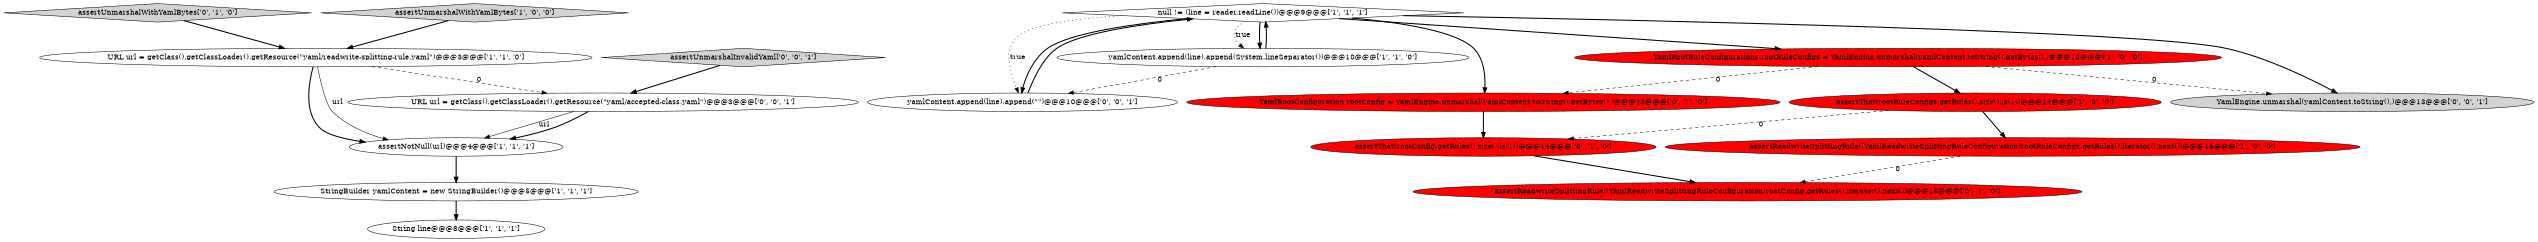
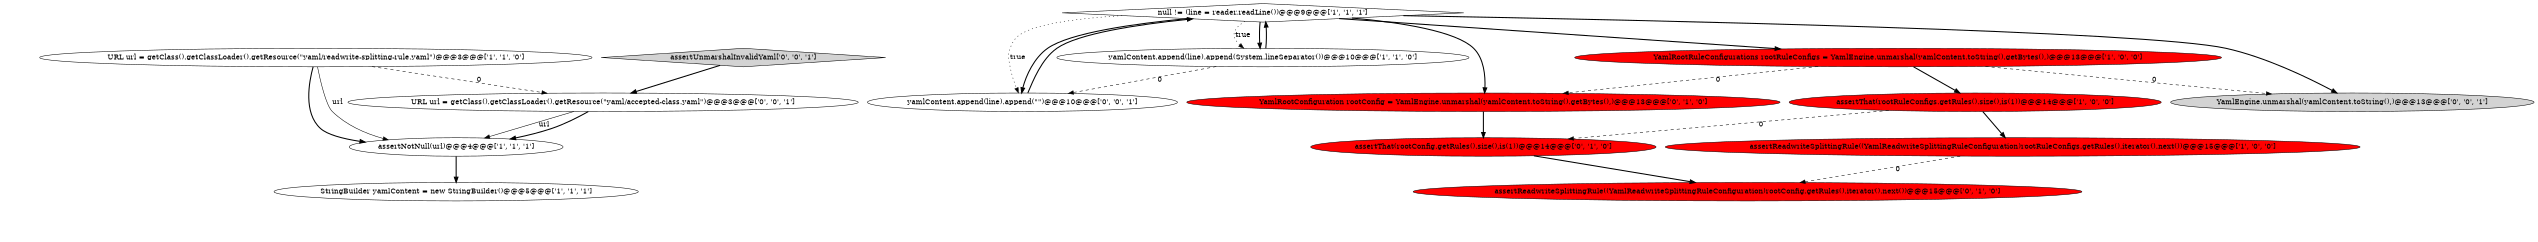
node "assertUnmarshalWithYamlBytes['0', '1', '0']": removed
node "assertUnmarshalWithYamlBytes['1', '0', '0']": removed
node "String line@@@8@@@['1', '1', '1']": removed
